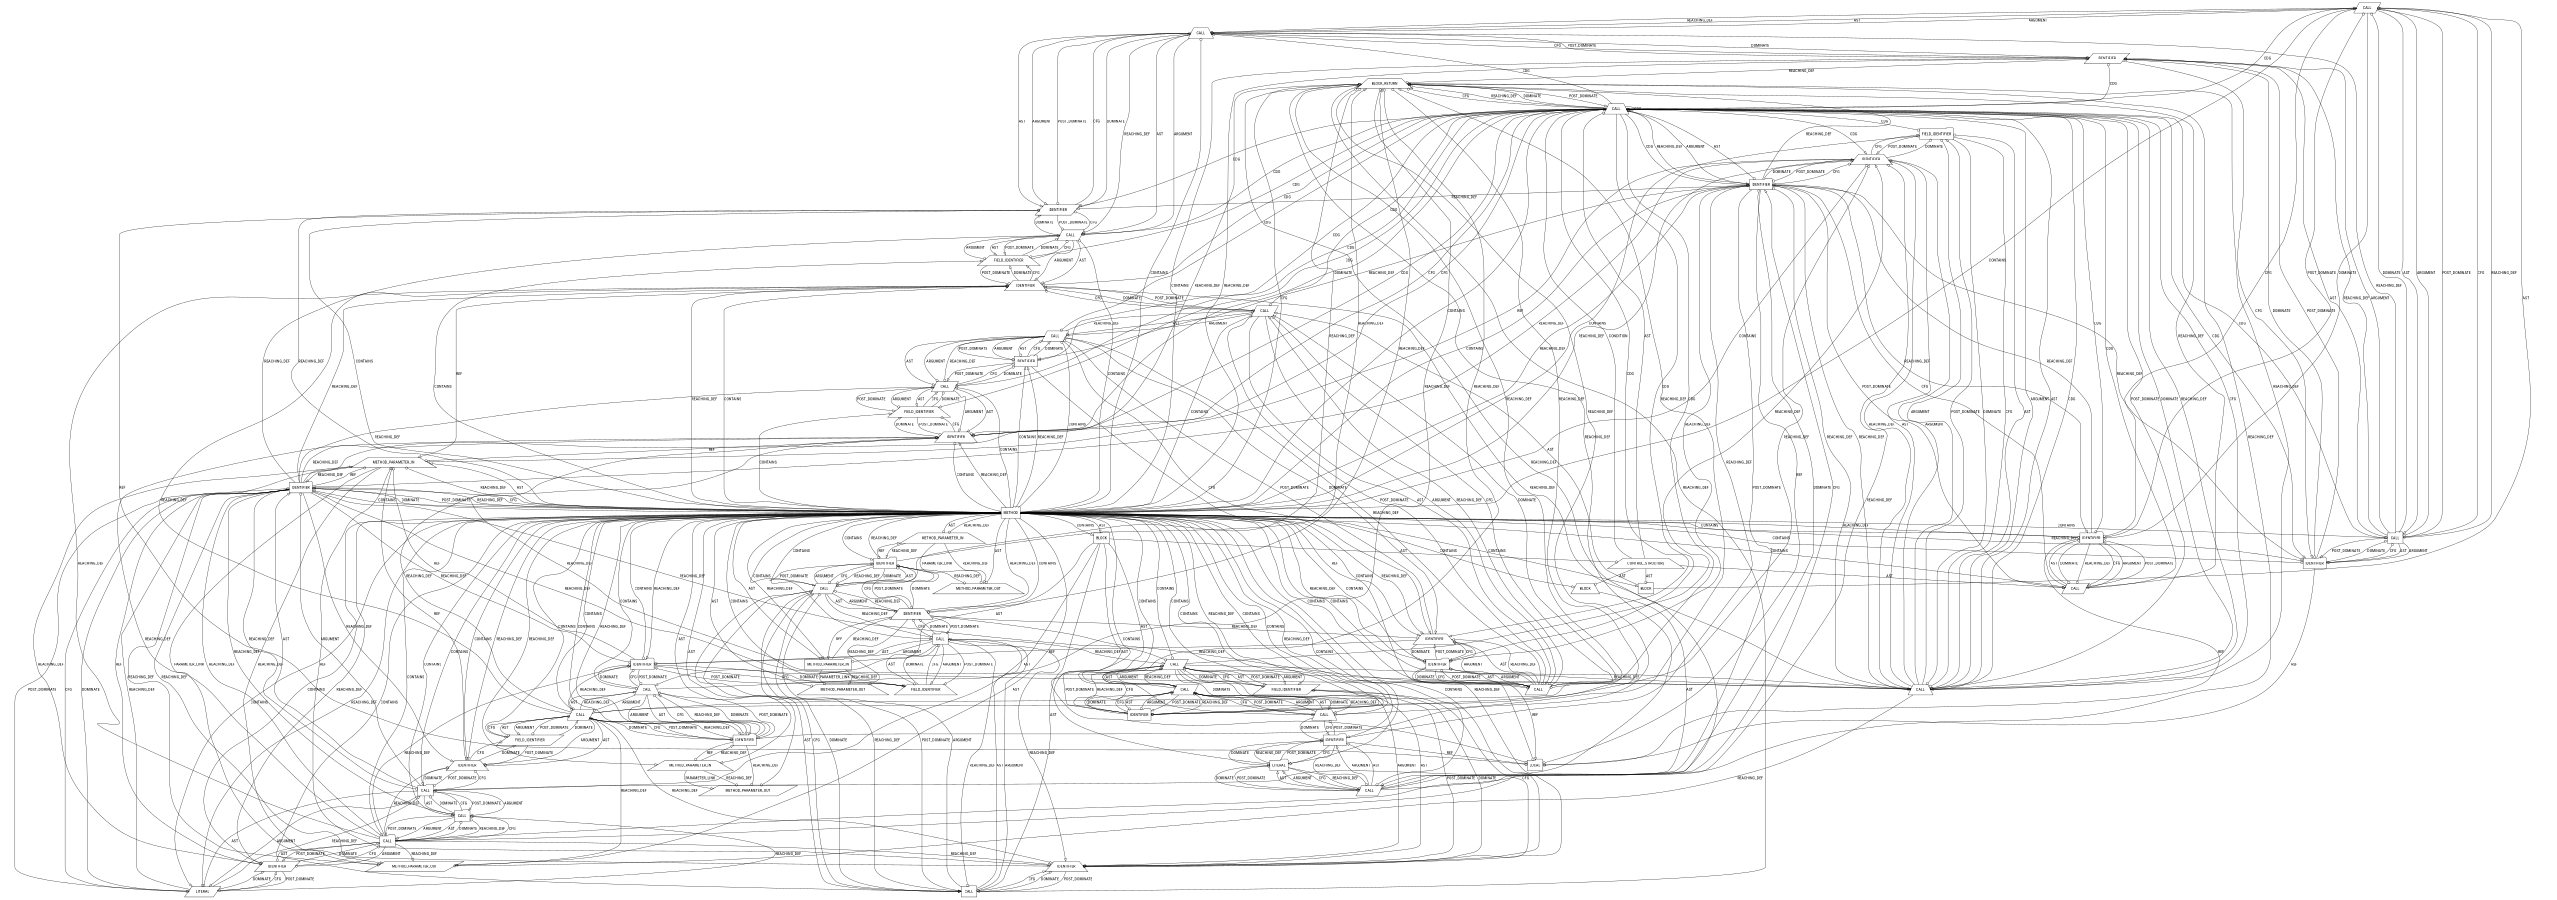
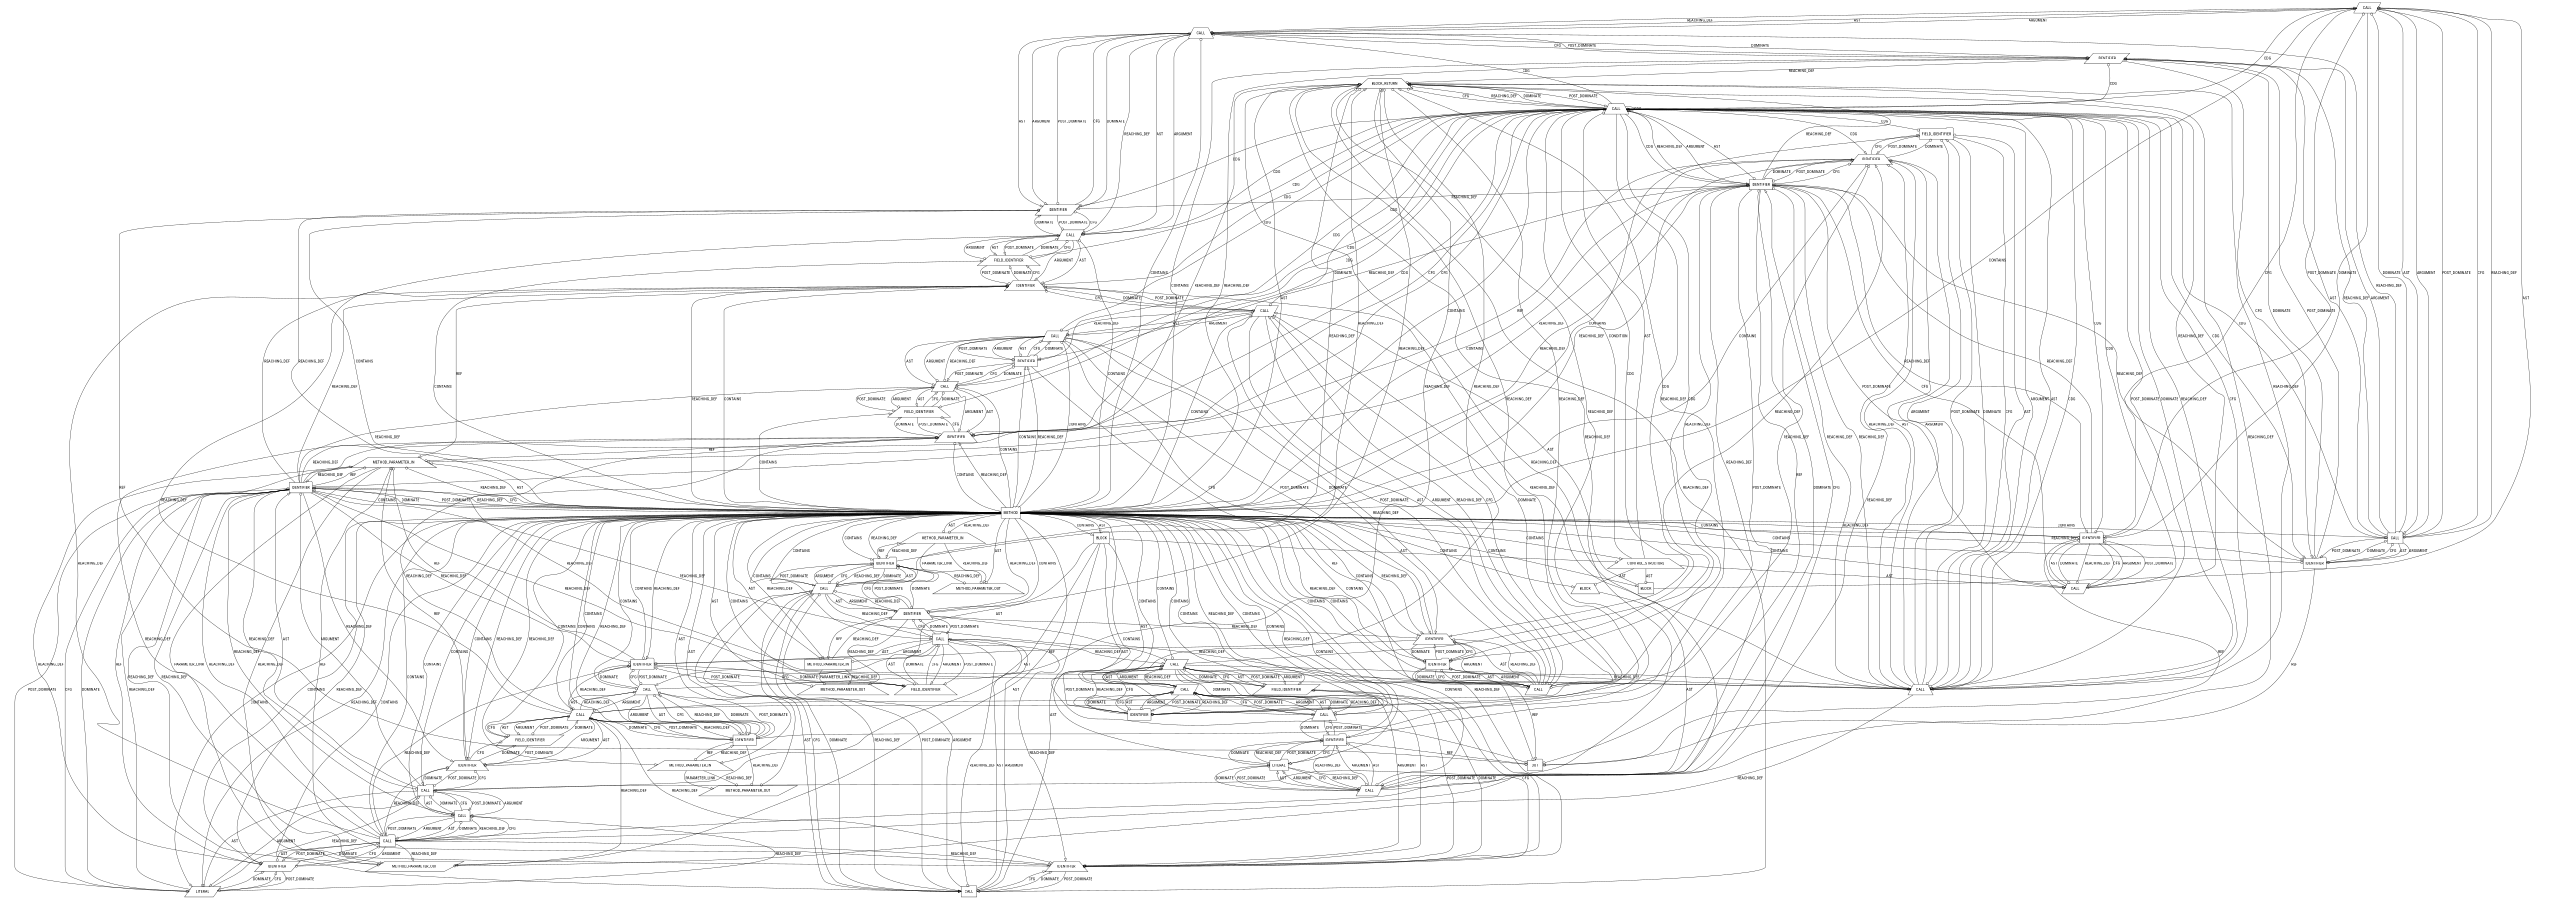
edge "METHOD" -> "BLOCK_RETURN": label "CFG" -> "AST"
edge "METHOD" -> "CONTROL_STRUCTURE": added, label "CONTAINS"
node "LOCAL": label "LOCAL" -> "OUT"
